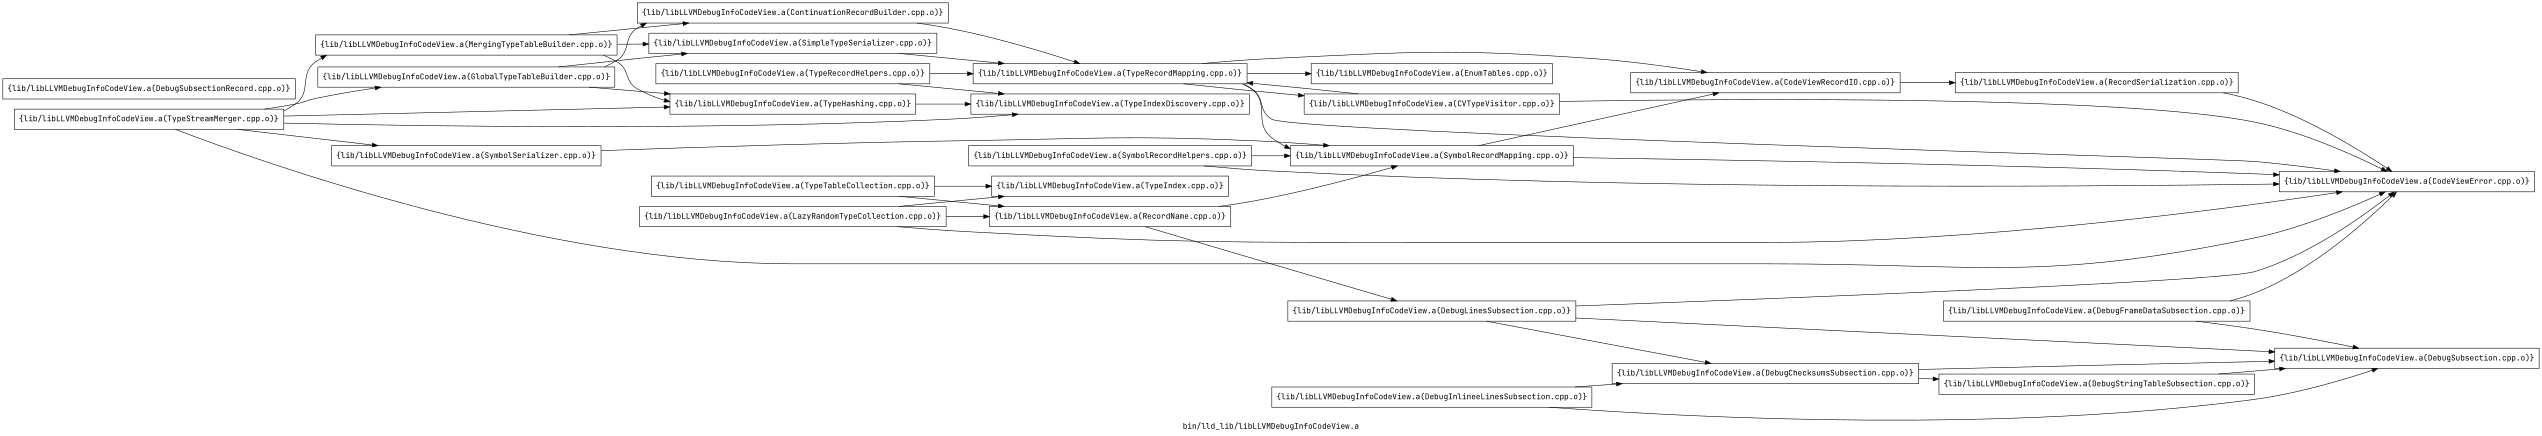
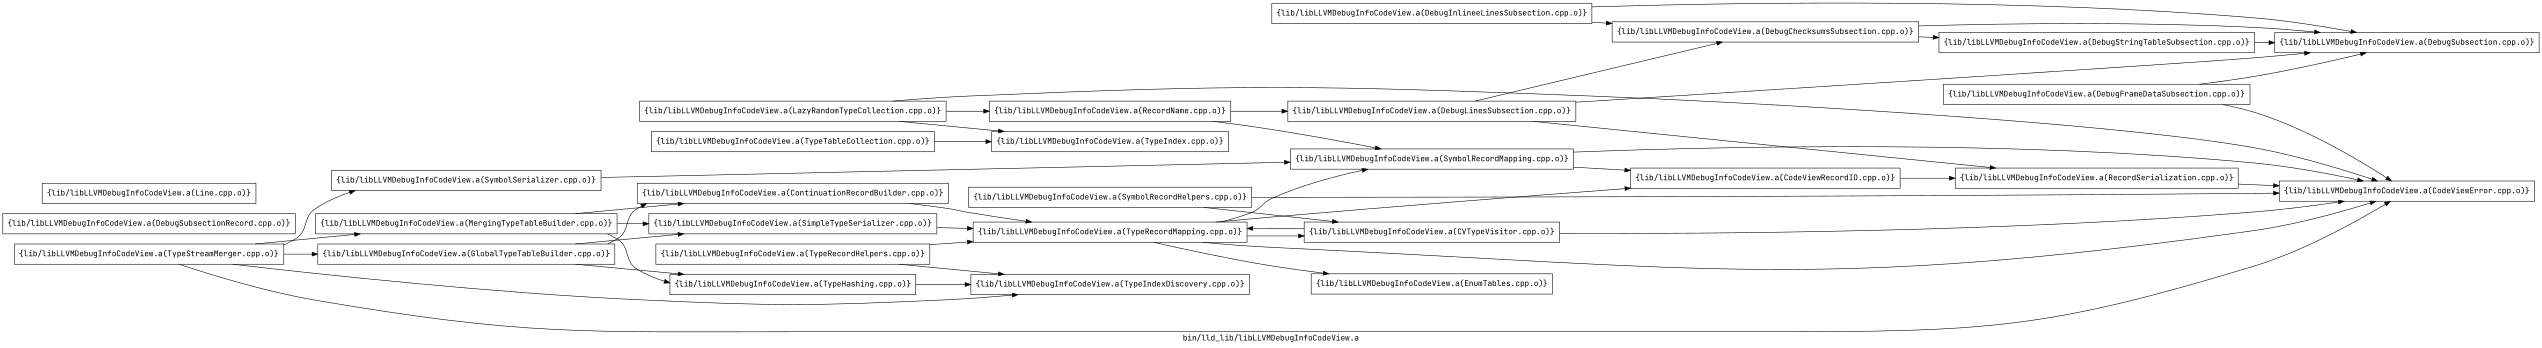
edge "{lib/libLLVMDebugInfoCodeView.a(TypeStreamMerger.cpp.o)}" -> "{lib/libLLVMDebugInfoCodeView.a(TypeHashing.cpp.o)}": removed
edge "{lib/libLLVMDebugInfoCodeView.a(SymbolRecordHelpers.cpp.o)}" -> "{lib/libLLVMDebugInfoCodeView.a(SymbolRecordMapping.cpp.o)}": now "{lib/libLLVMDebugInfoCodeView.a(SymbolRecordHelpers.cpp.o)}" -> "{lib/libLLVMDebugInfoCodeView.a(CVTypeVisitor.cpp.o)}"
node "{lib/libLLVMDebugInfoCodeView.a(Line.cpp.o)}": added
edge "{lib/libLLVMDebugInfoCodeView.a(TypeTableCollection.cpp.o)}" -> "{lib/libLLVMDebugInfoCodeView.a(RecordName.cpp.o)}": removed
edge "{lib/libLLVMDebugInfoCodeView.a(DebugLinesSubsection.cpp.o)}" -> "{lib/libLLVMDebugInfoCodeView.a(CodeViewError.cpp.o)}": now "{lib/libLLVMDebugInfoCodeView.a(DebugLinesSubsection.cpp.o)}" -> "{lib/libLLVMDebugInfoCodeView.a(RecordSerialization.cpp.o)}"
